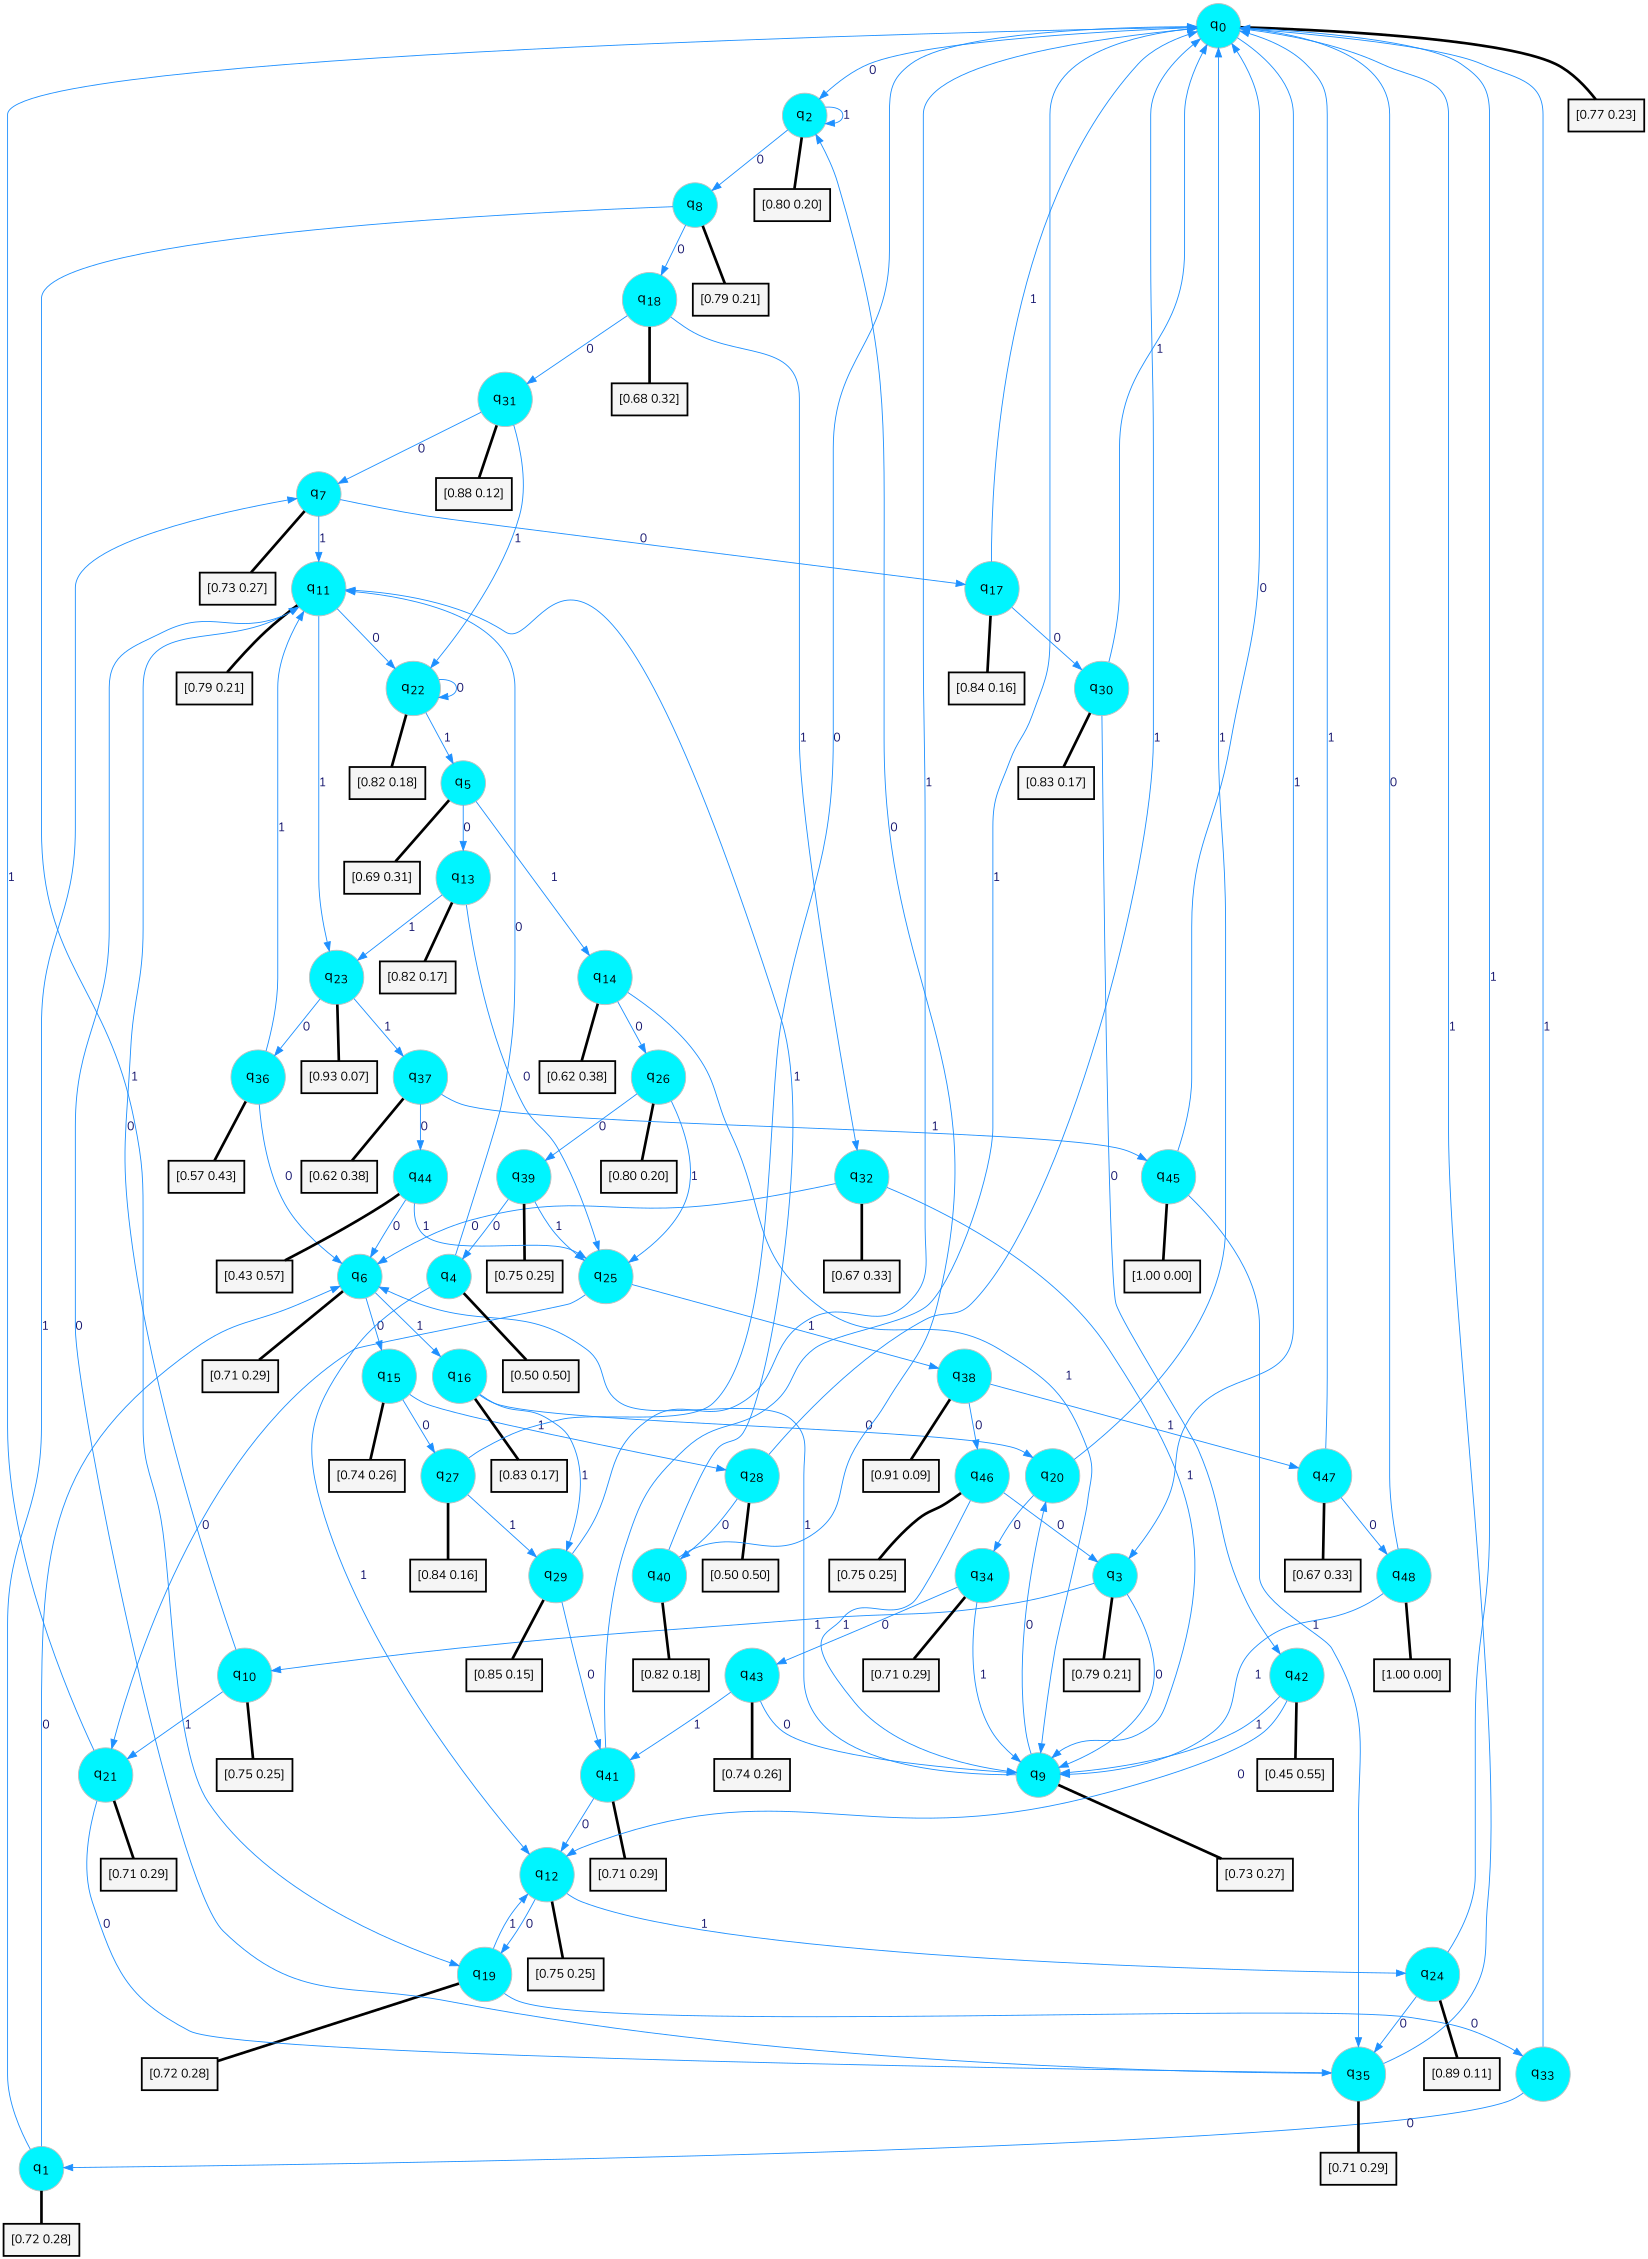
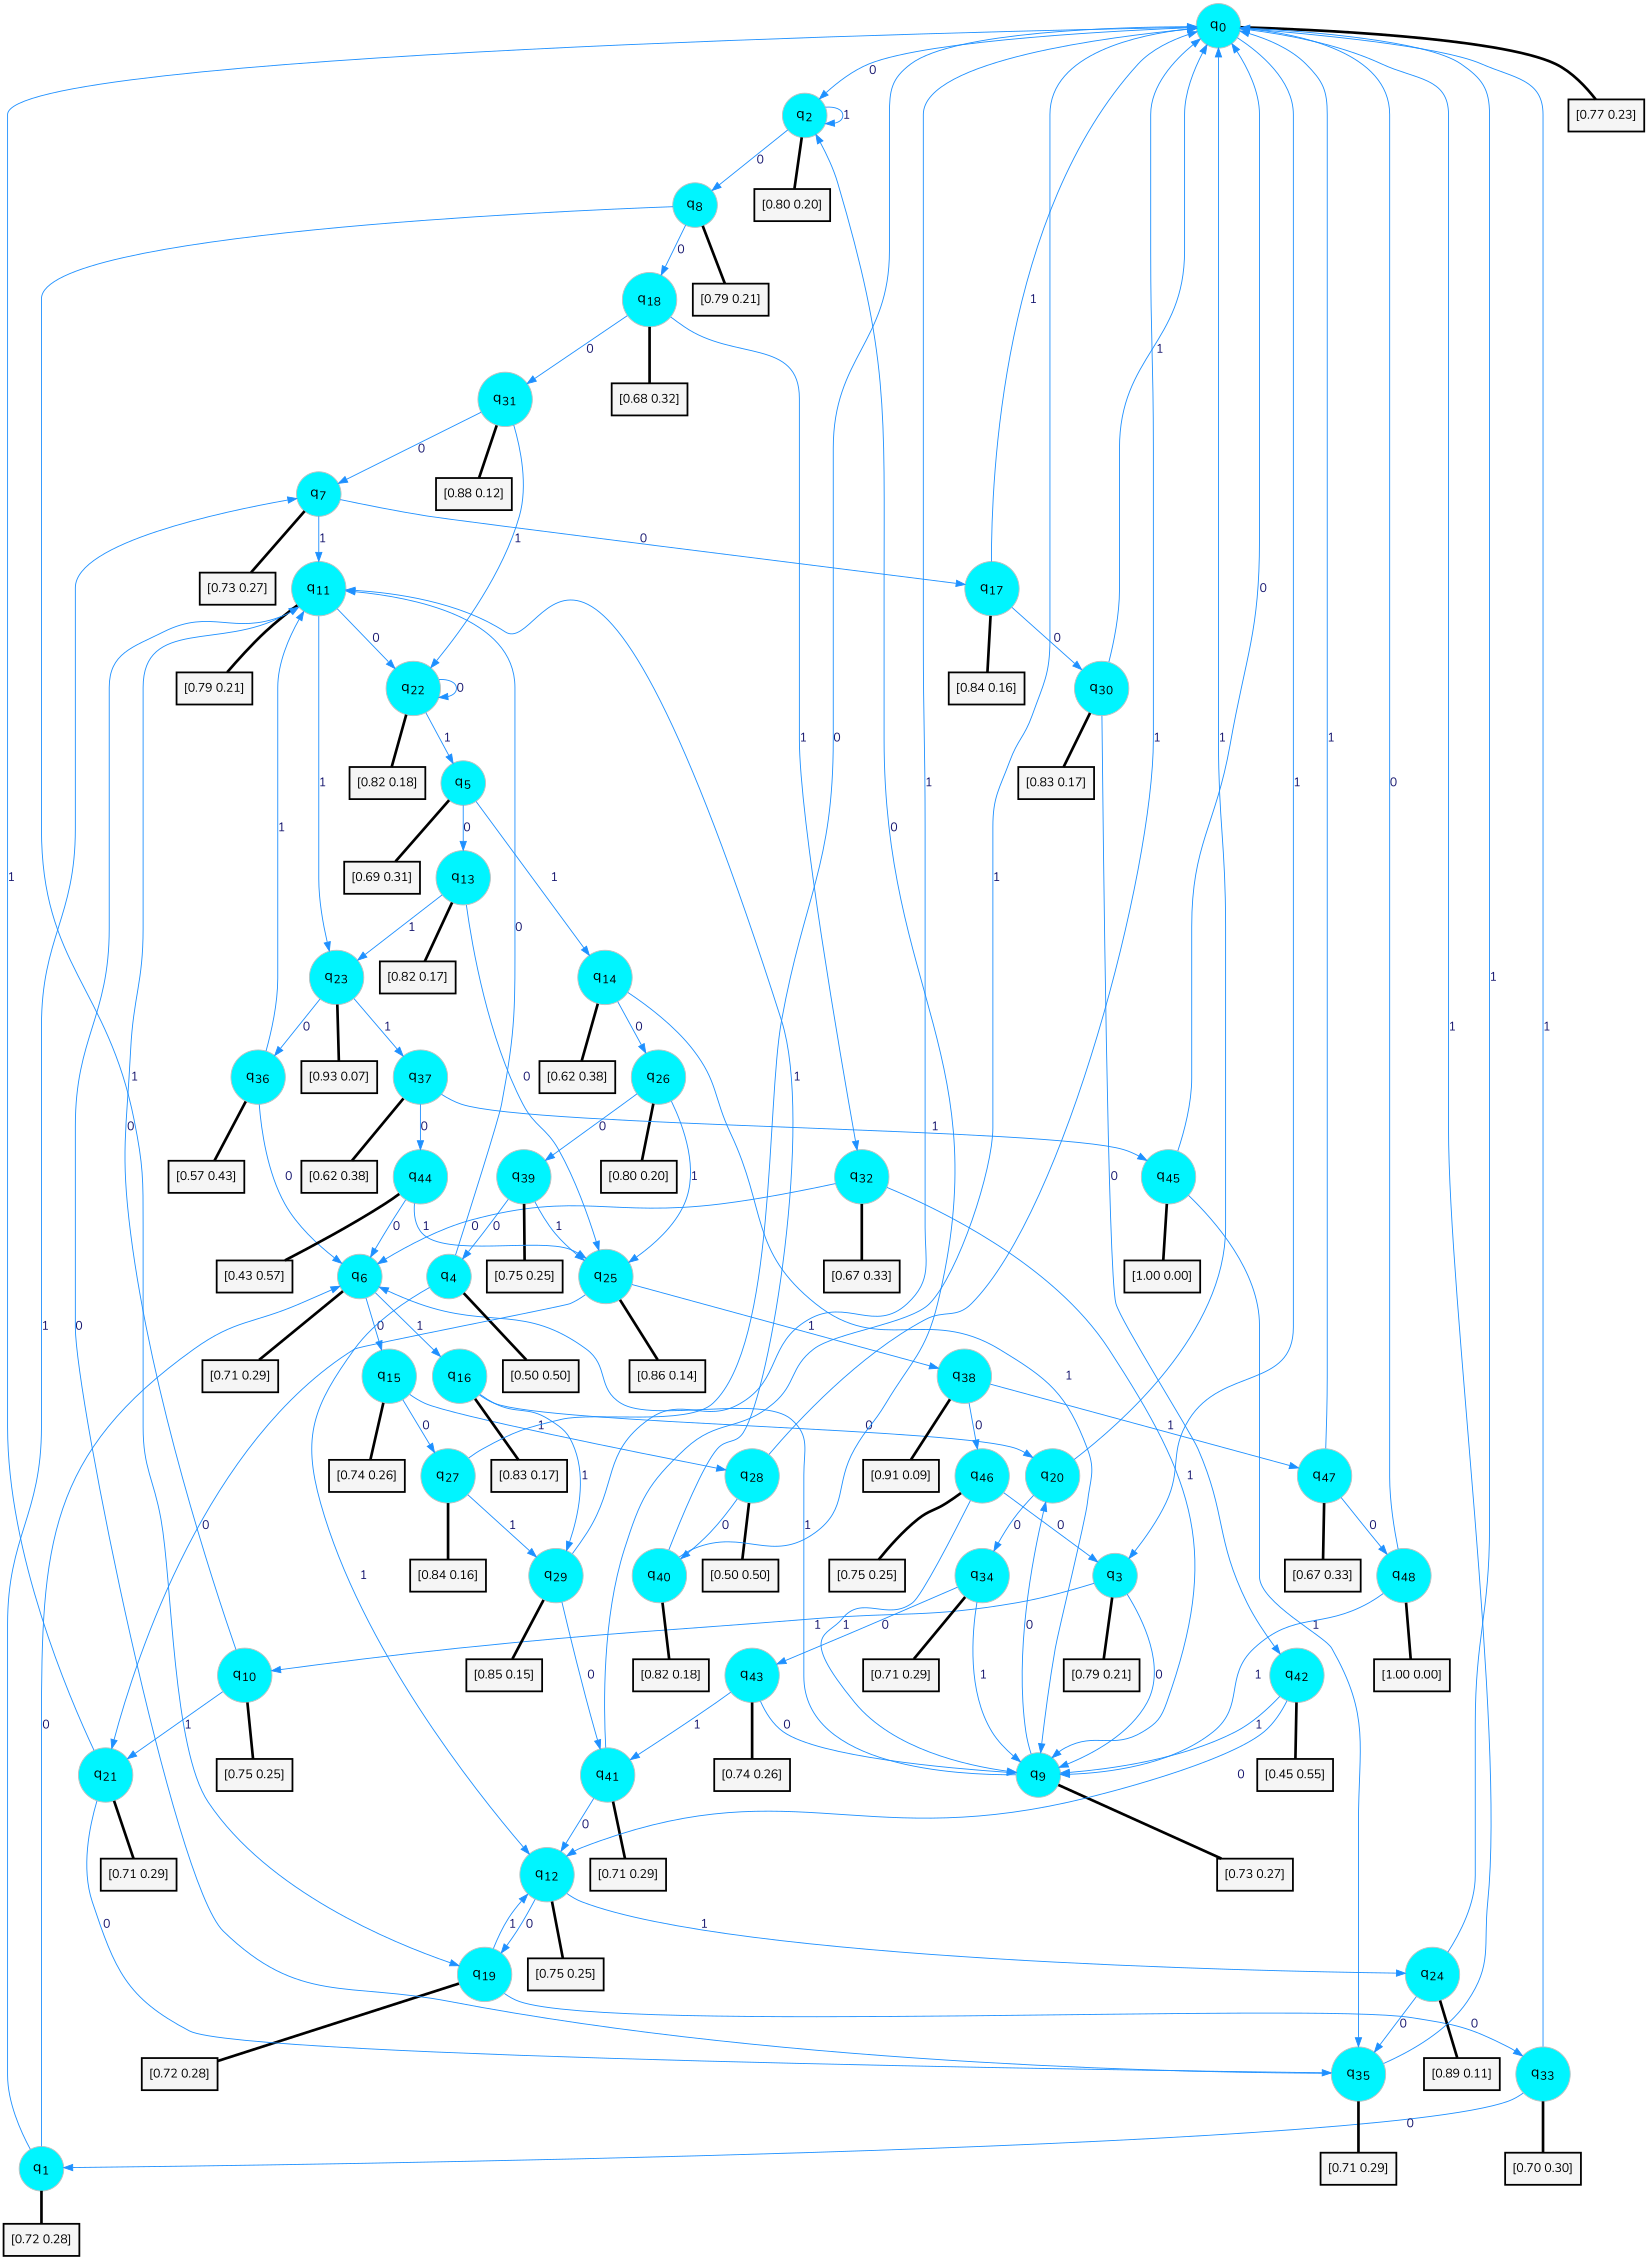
node "[0.86 0.14]": added
node "[0.70 0.30]": added
